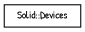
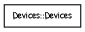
node "Solid::Devices": label "Solid::Devices" -> "Devices::Devices"
